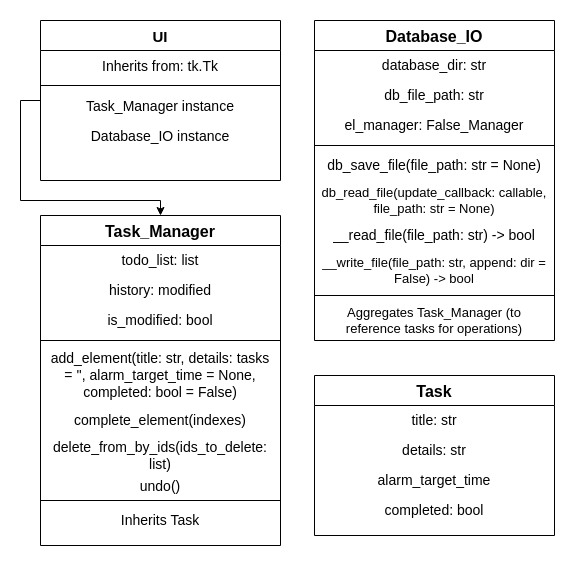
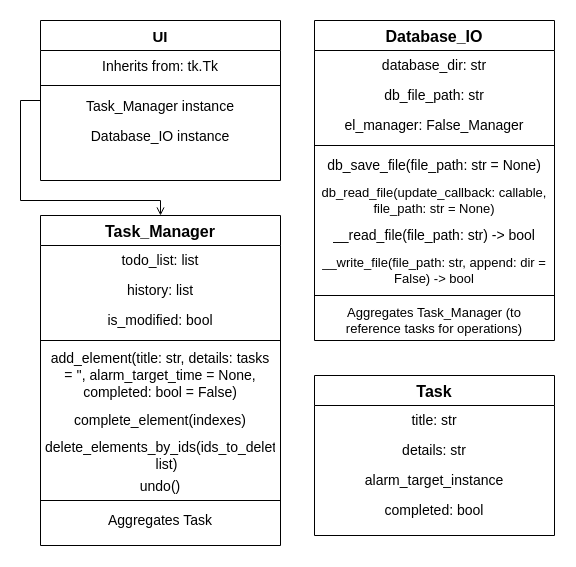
edge "UI" -> "Task_Manager": arrowhead classic -> open
node "history: modified": label "history: modified" -> "history: list"
node "delete_from_by_ids(ids_to_delete: list)": label "delete_from_by_ids(ids_to_delete: list)" -> "delete_elements_by_ids(ids_to_delete: list)"
node "alarm_target_time": label "alarm_target_time" -> "alarm_target_instance"
node "Inherits Task": label "Inherits Task" -> "Aggregates Task"
